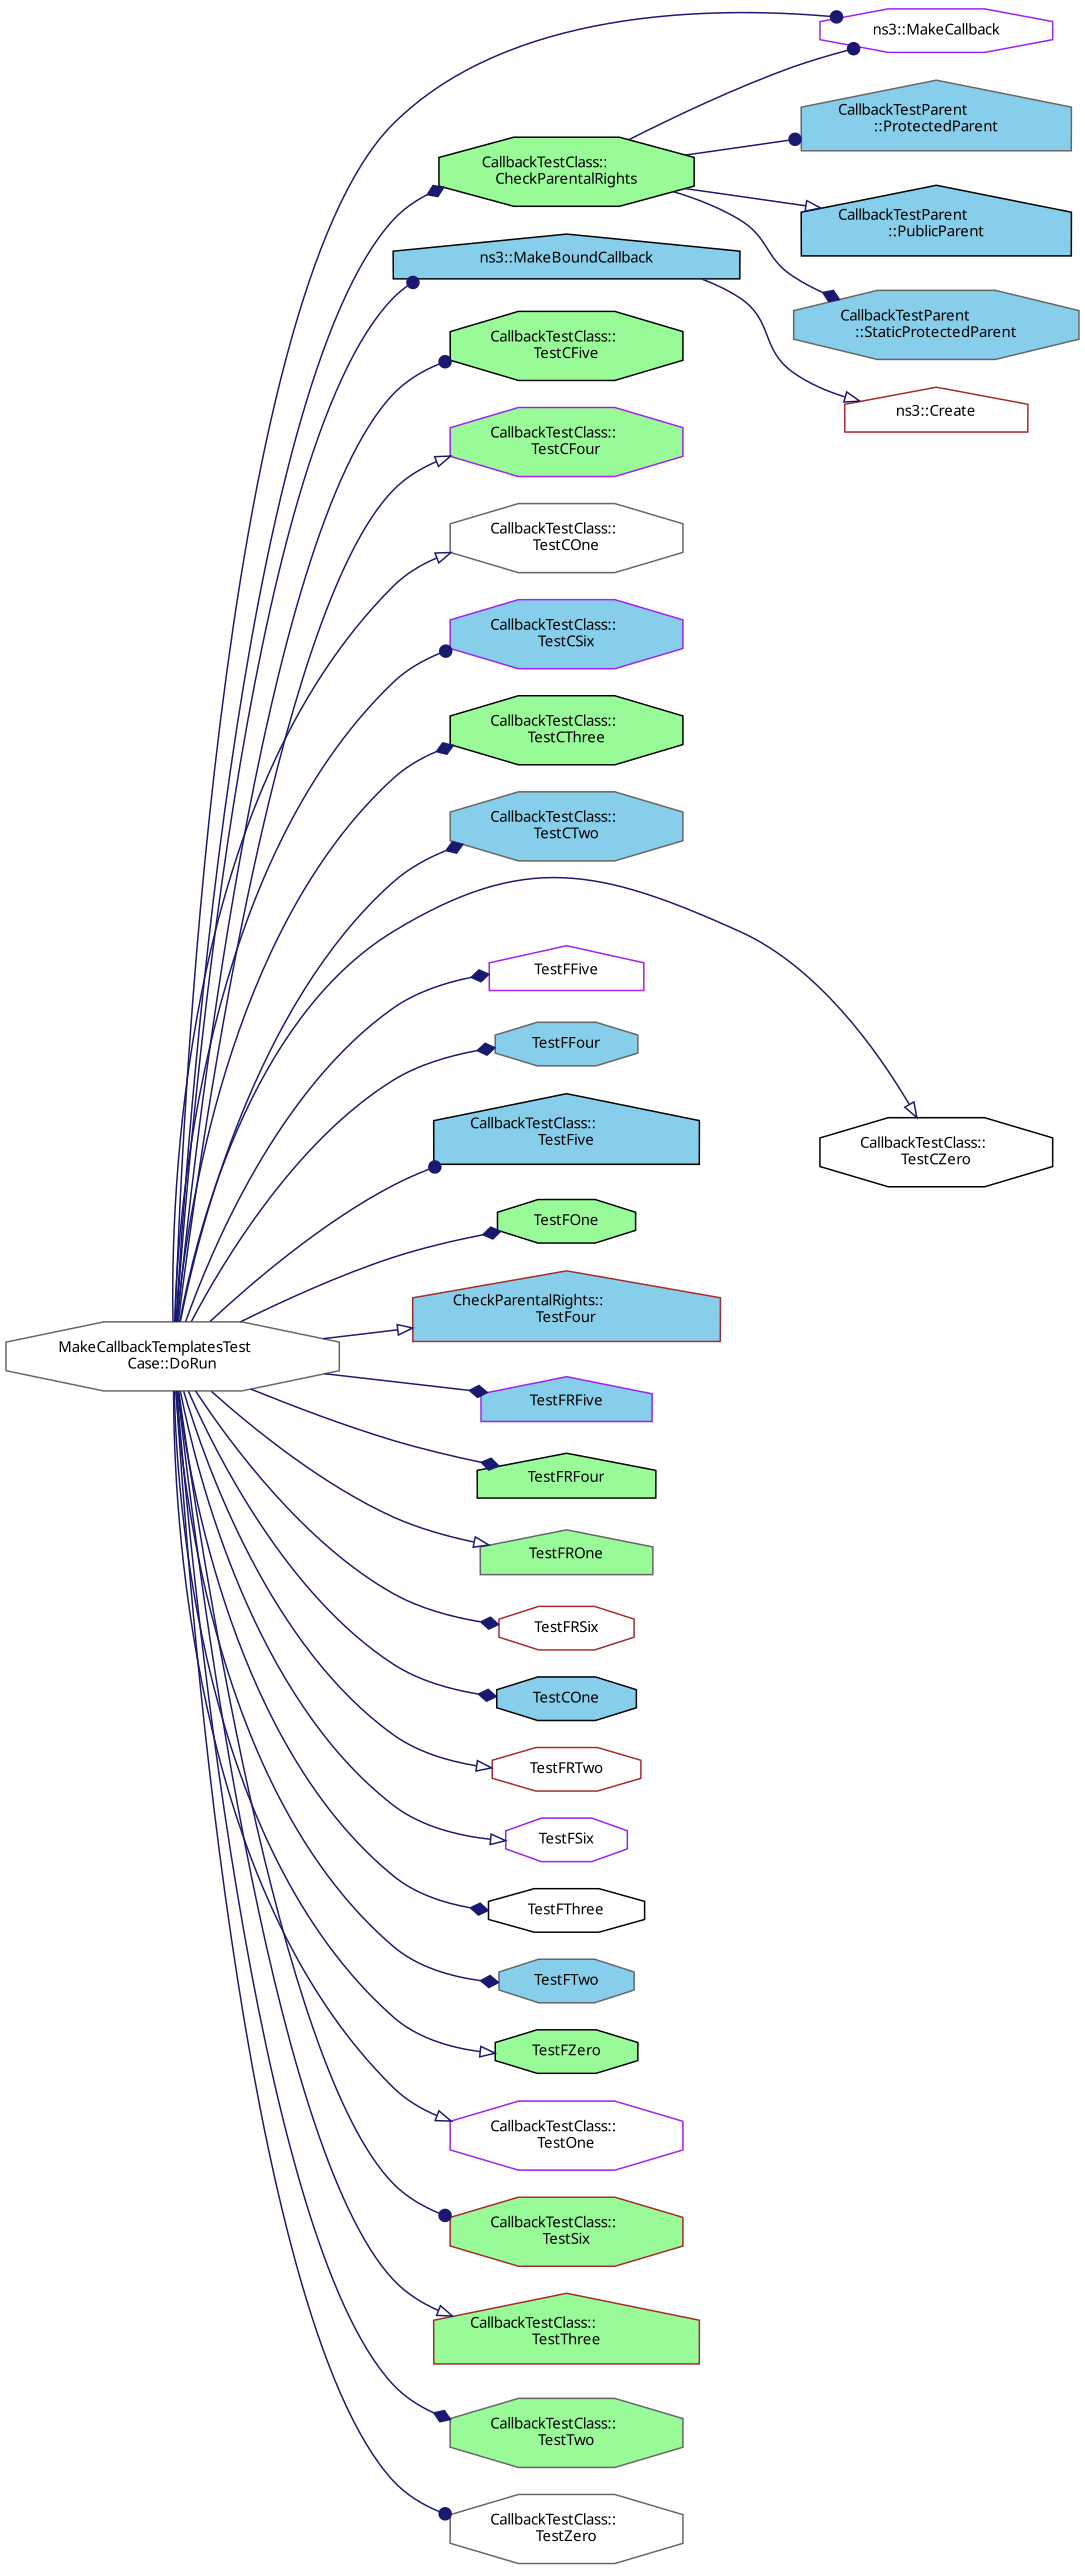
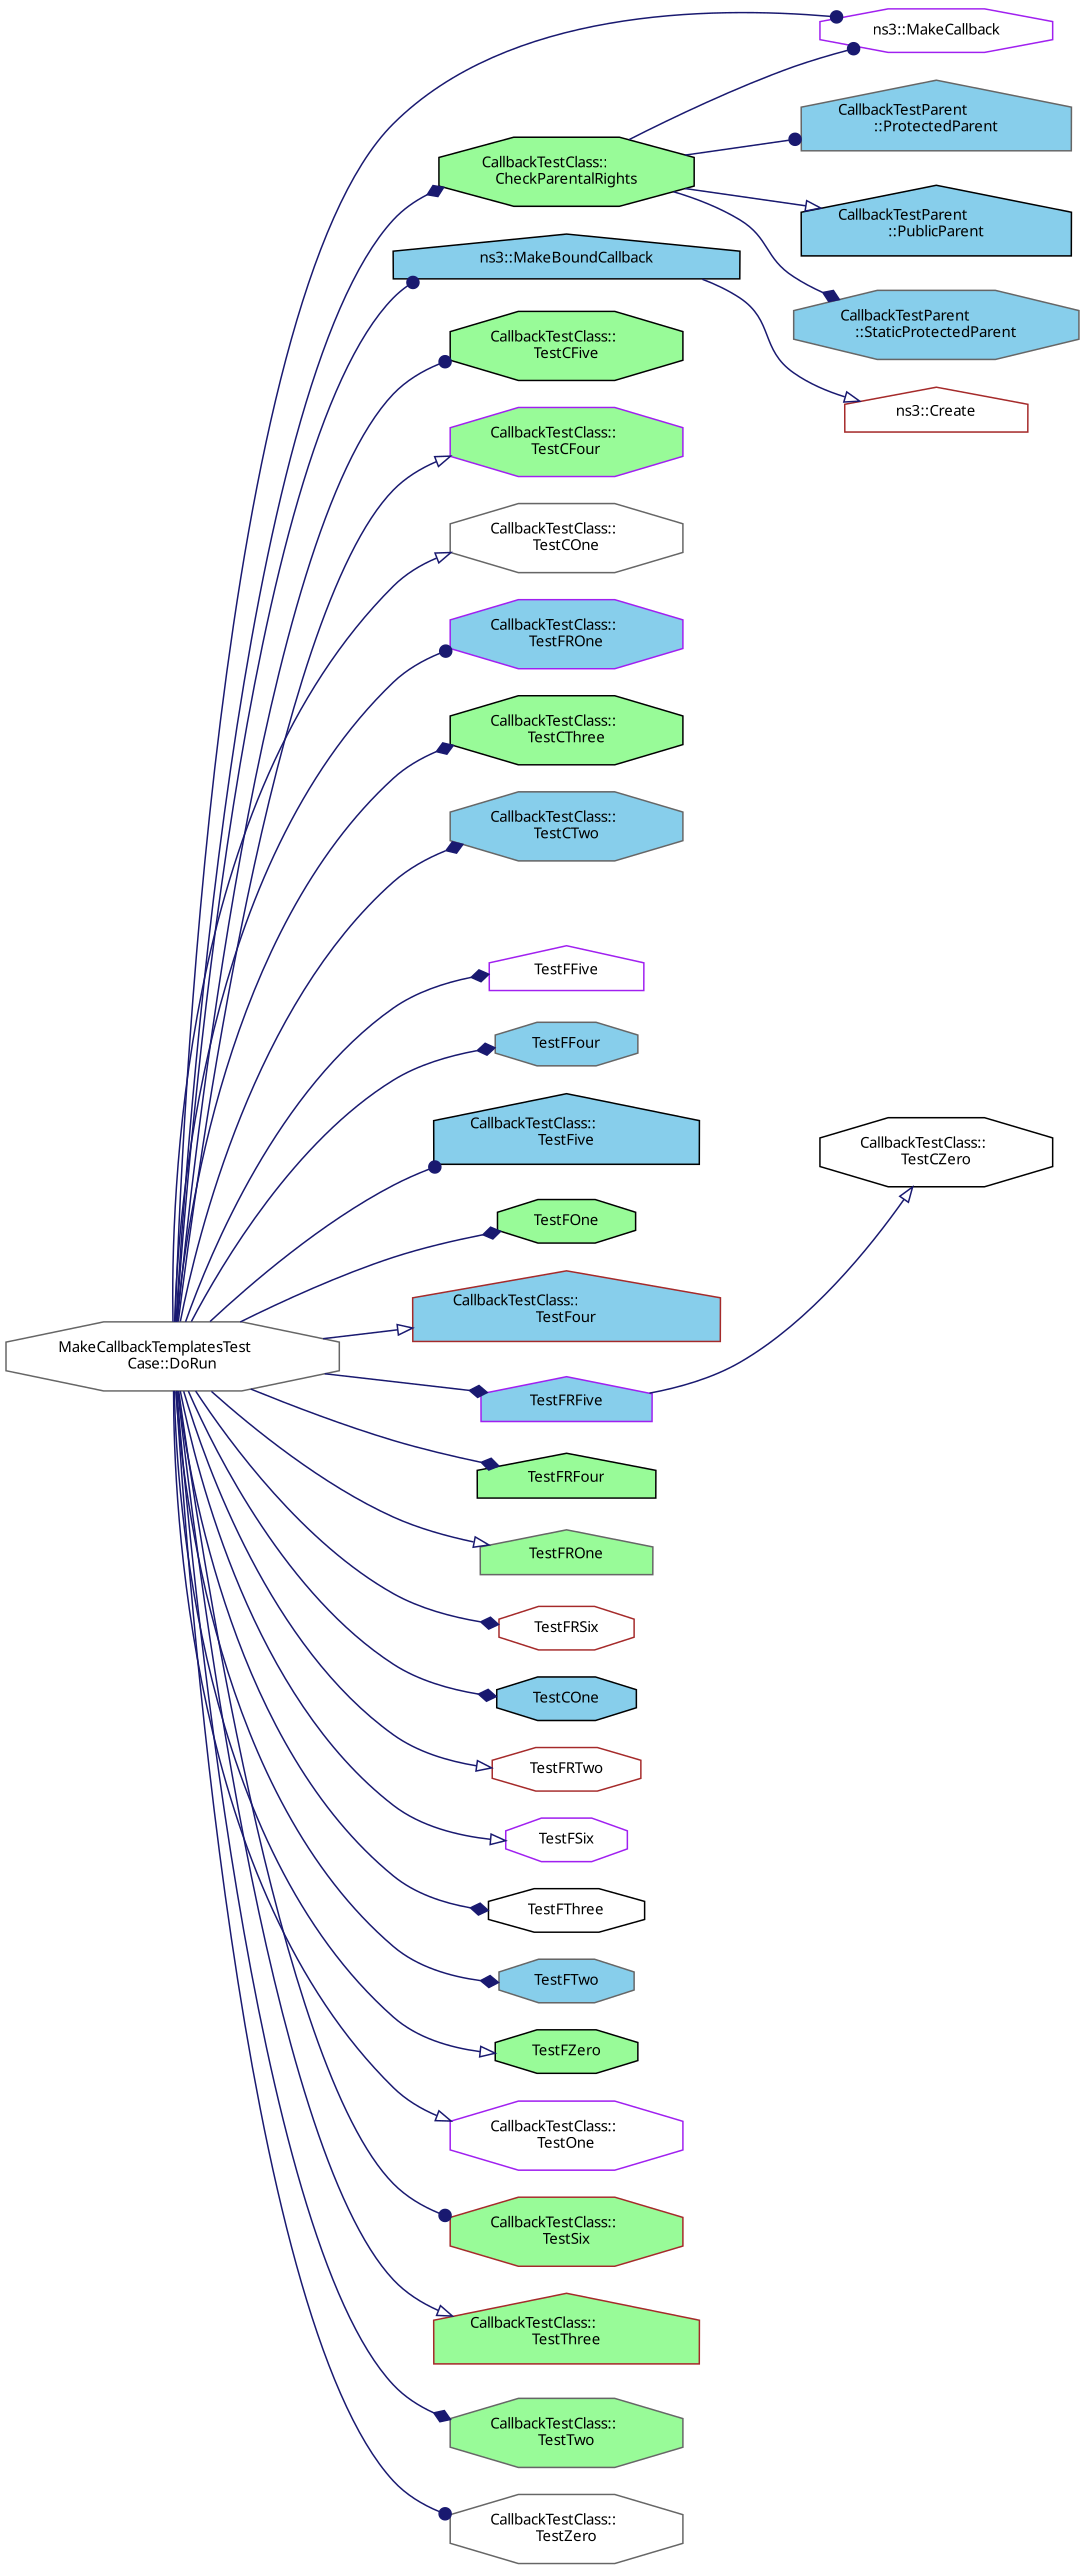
node "CallbackTestClass:: TestCSix": label "CallbackTestClass:: TestCSix" -> "CallbackTestClass:: TestFROne"
edge "MakeCallbackTemplatesTest Case::DoRun" -> "CallbackTestClass:: TestCZero": now "TestFRFive" -> "CallbackTestClass:: TestCZero"
node "CheckParentalRights:: TestFour": label "CheckParentalRights:: TestFour" -> "CallbackTestClass:: TestFour"
